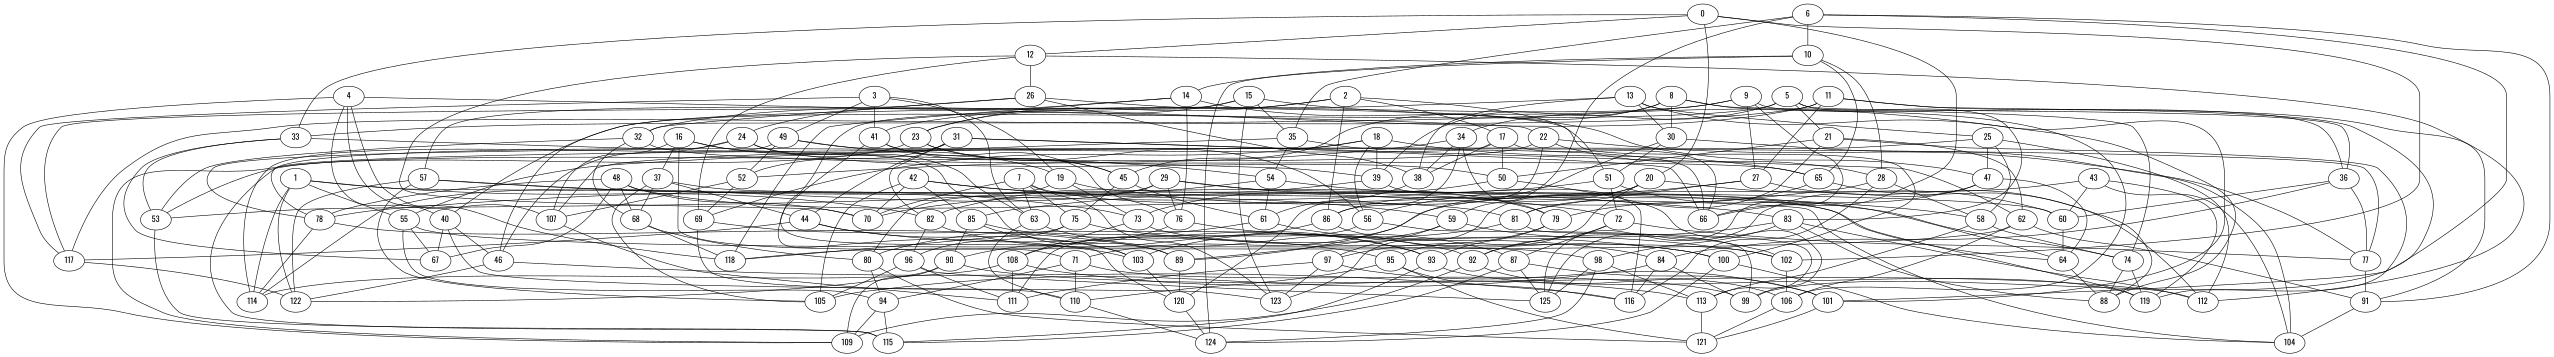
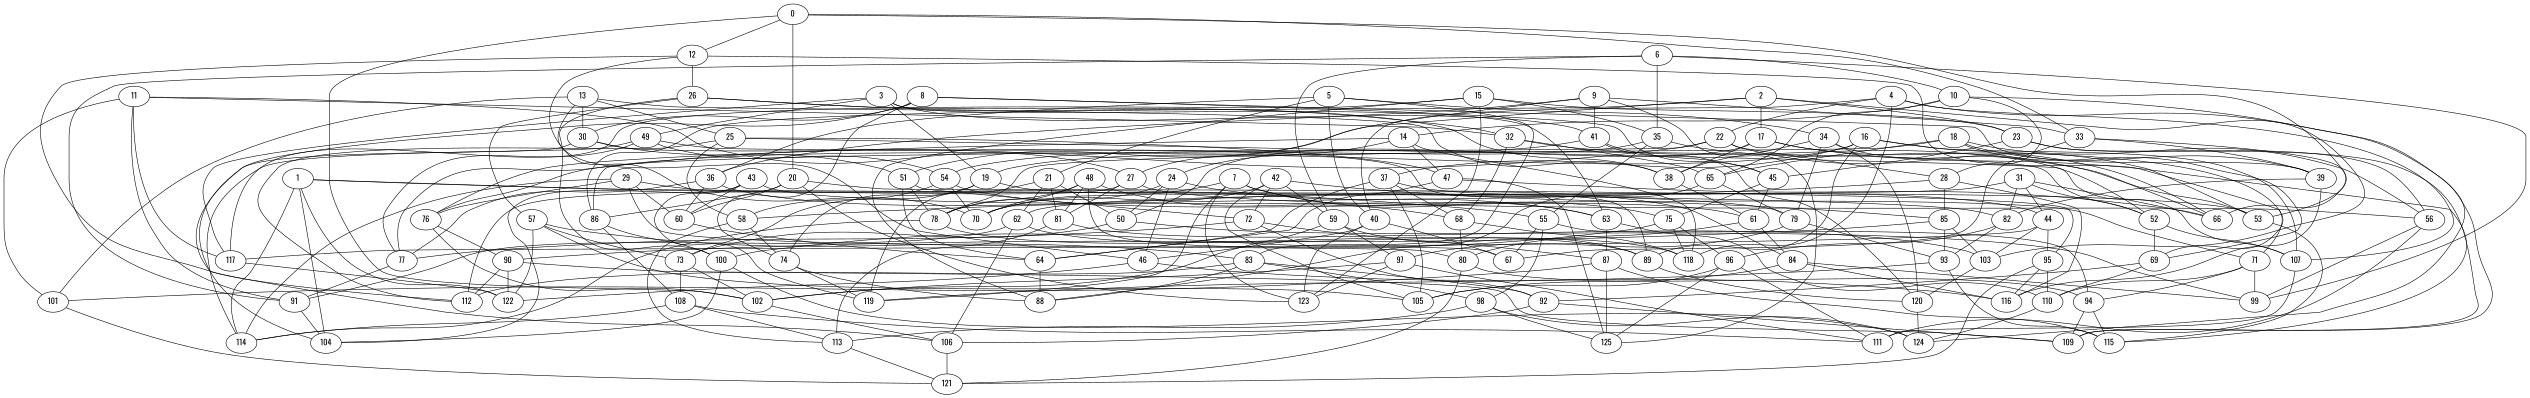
edge "97" -- "101": now "97" -- "102"
